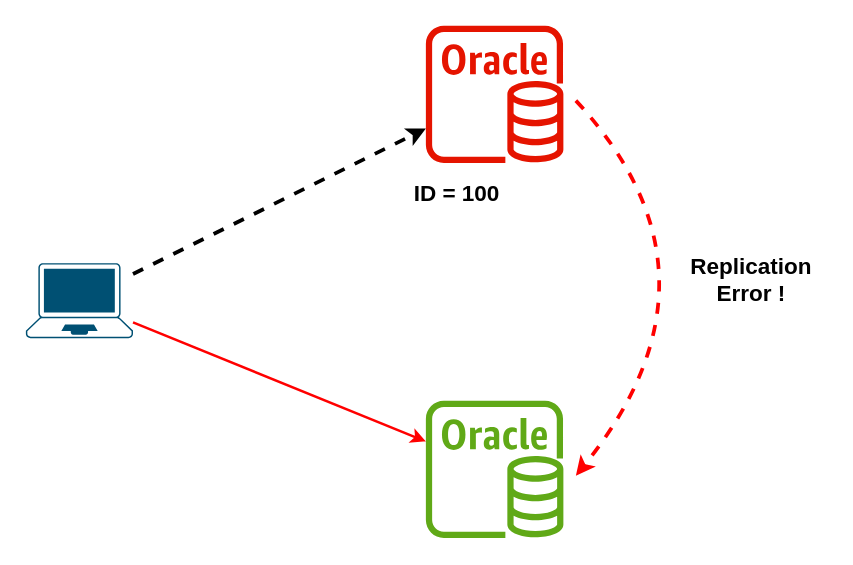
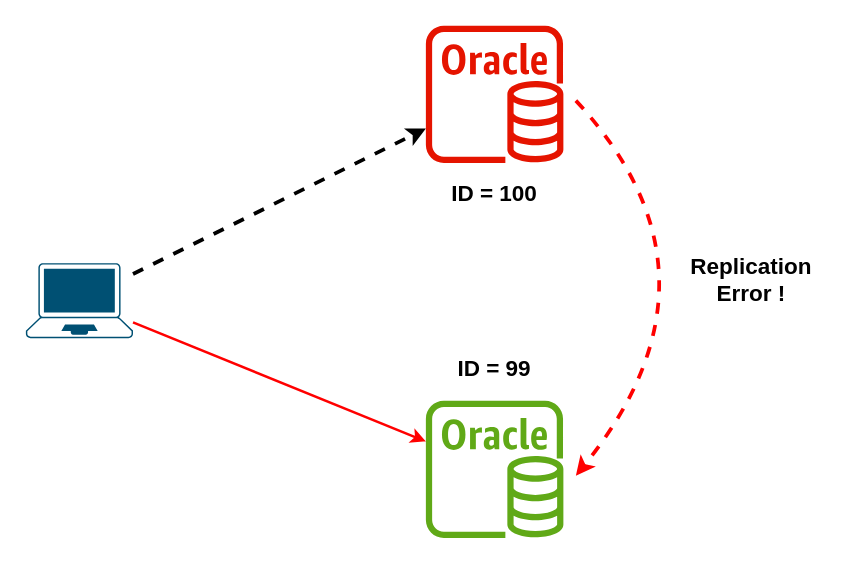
node "ID = 100": moved (457, 194) -> (494, 194)
node "ID = 99": added
